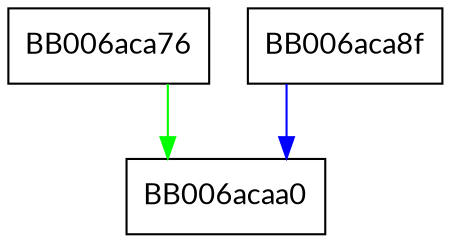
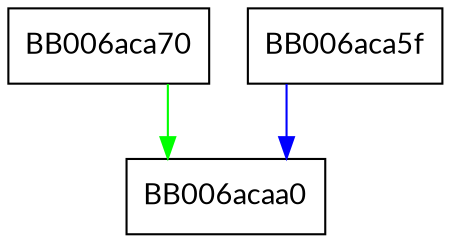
node "BB006aca76": label "BB006aca76" -> "BB006aca70"
node "BB006aca8f": label "BB006aca8f" -> "BB006aca5f"
